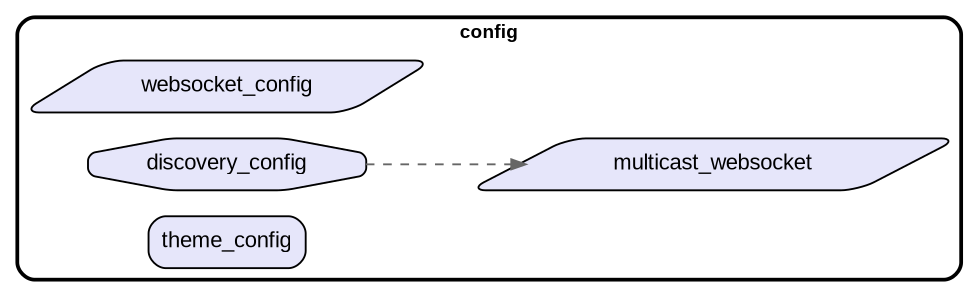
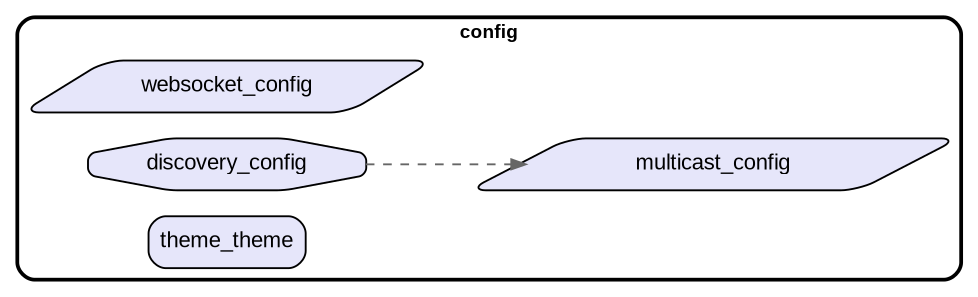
node "multicast_websocket": label "multicast_websocket" -> "multicast_config"
node "theme_config": label "theme_config" -> "theme_theme"
